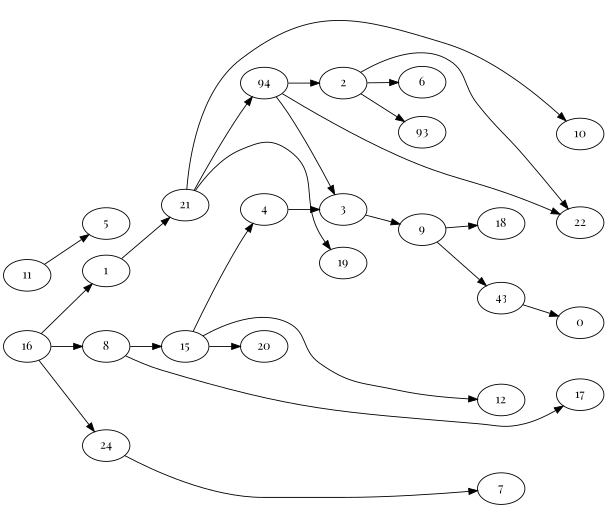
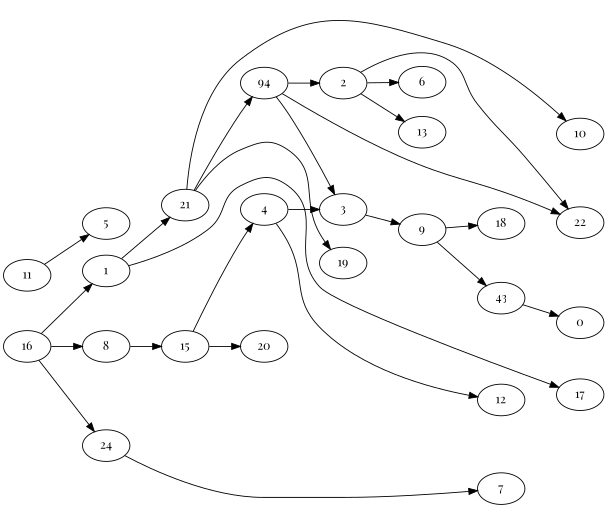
node "93": label "93" -> "13"
edge "15" -> "12": now "4" -> "12"
edge "8" -> "17": now "1" -> "17"
